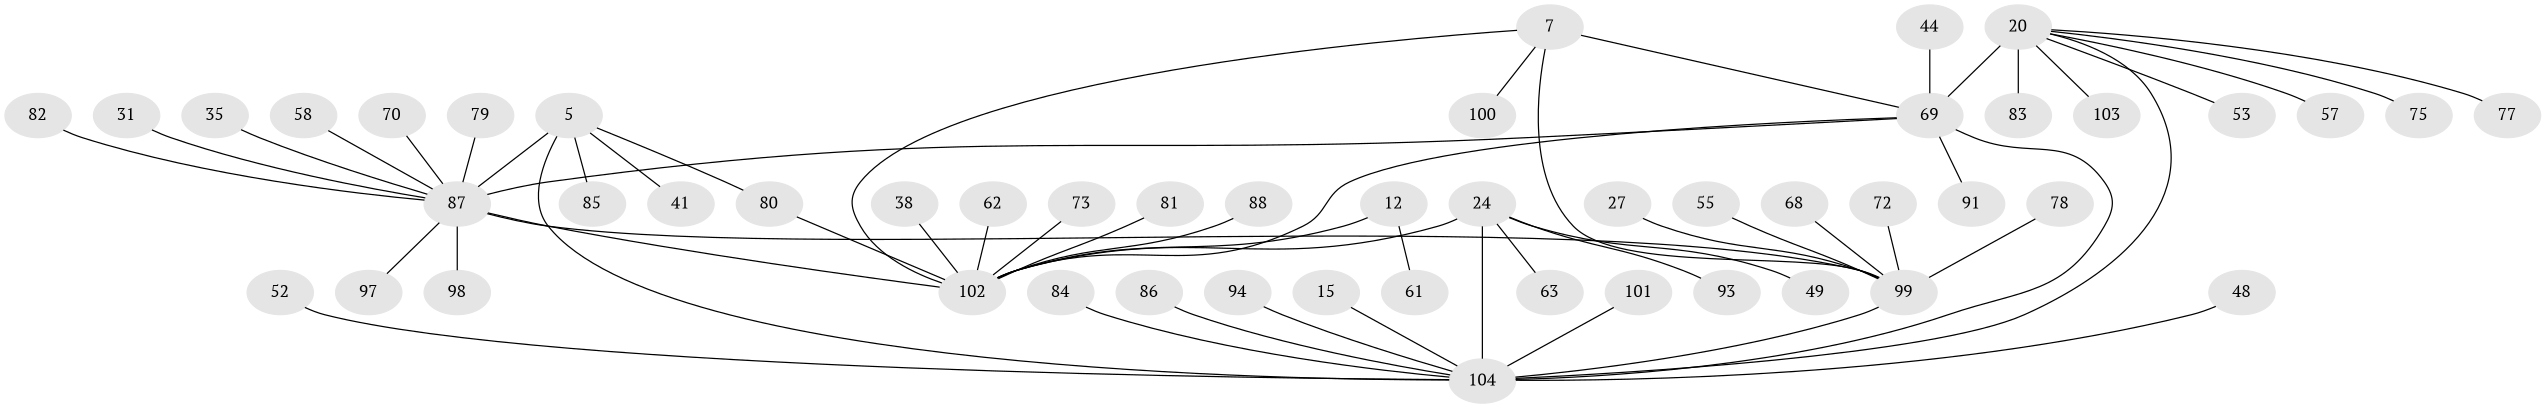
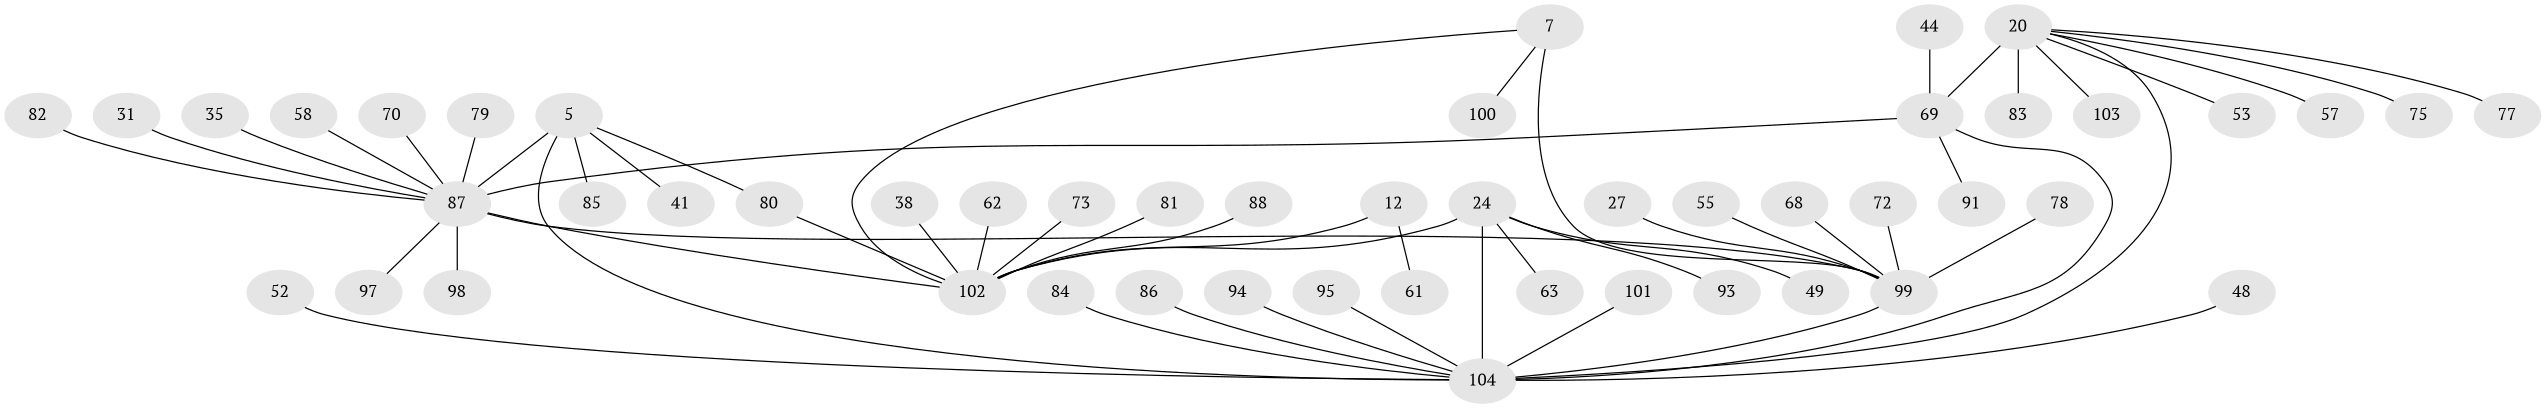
edge "7" -- "69": removed
edge "69" -- "102": removed
node "15": label "15" -> "95"
